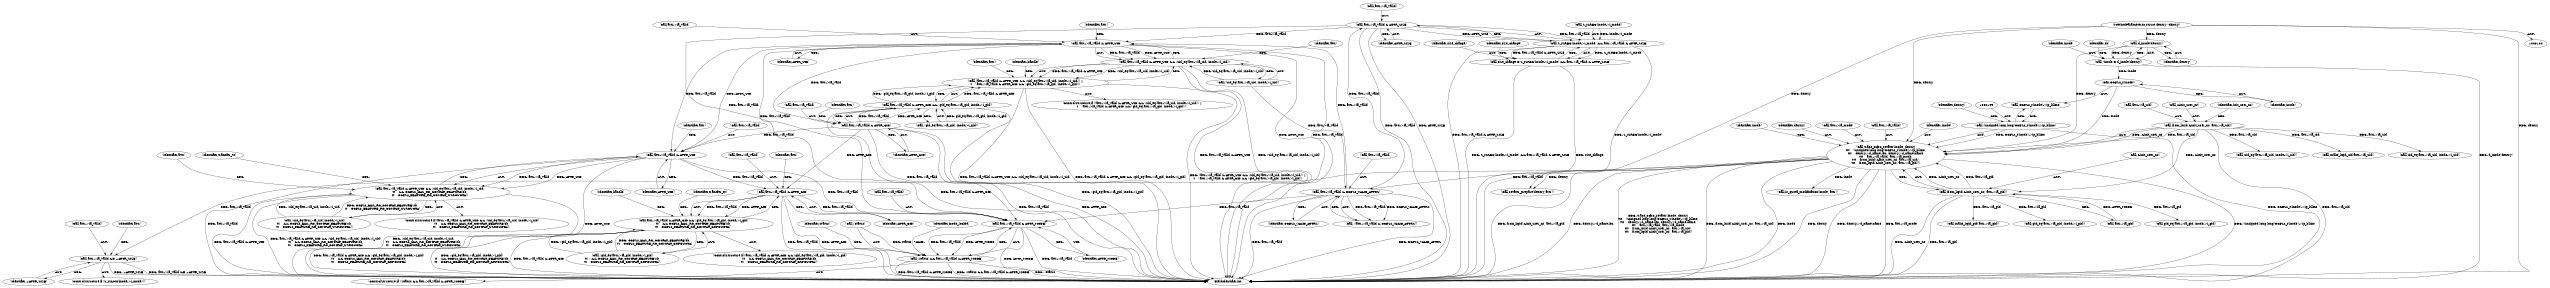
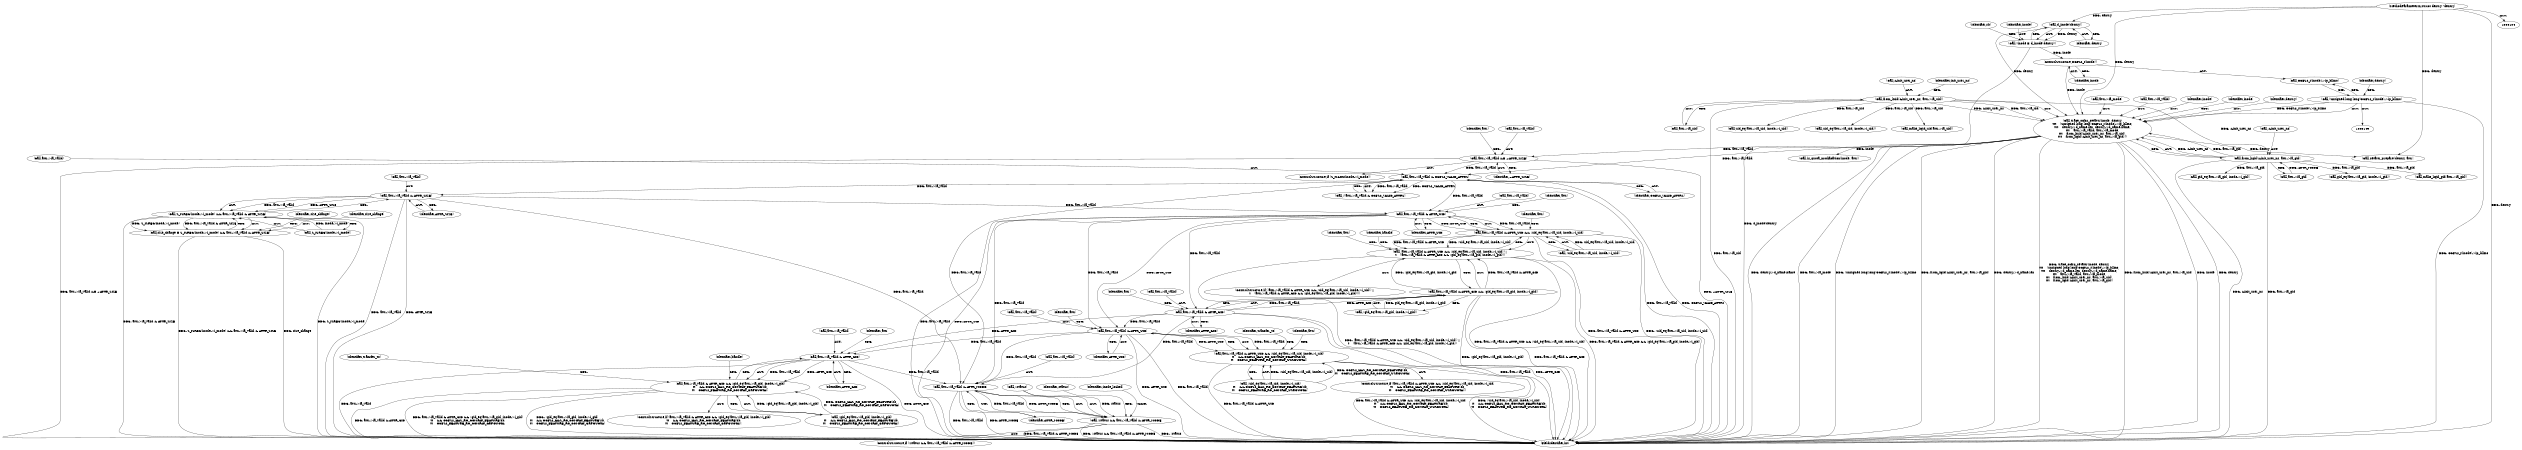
node "(Call,OCFS2_I(inode))": label "(Call,OCFS2_I(inode))" -> "(ControlStructure,OCFS2_I(inode))"
edge "(Call,from_kuid(&init_user_ns, attr->ia_uid))" -> "(Call,attr->ia_uid)": added, label "CFG:"
edge "1000149" -> "(Call,(unsigned long long)OCFS2_I(inode)->ip_blkno)": reversed
edge "(Call,!uid_eq(attr->ia_uid, inode->i_uid))" -> "(Call,attr->ia_valid & OCFS2_VALID_ATTRS)": now "(Call,attr->ia_valid &= ~ATTR_SIZE)" -> "(Call,attr->ia_valid & OCFS2_VALID_ATTRS)"
edge "(Call,S_ISREG(inode->i_mode) && attr->ia_valid & ATTR_SIZE)" -> "(Call,S_ISREG(inode->i_mode))": added, label "CFG:"
